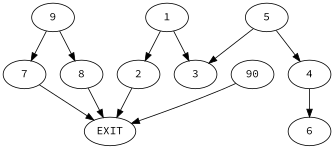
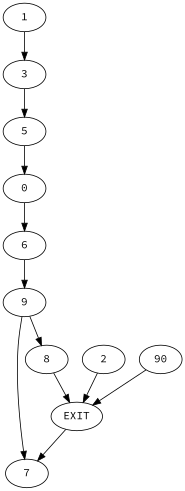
edge "1" -> "2": removed
edge "5" -> "3": reversed
node "4": label "4" -> "0"
edge "7" -> "EXIT": reversed
edge "6" -> "9": added
